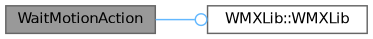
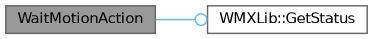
node "WMXLib::WMXLib": label "WMXLib::WMXLib" -> "WMXLib::GetStatus"
